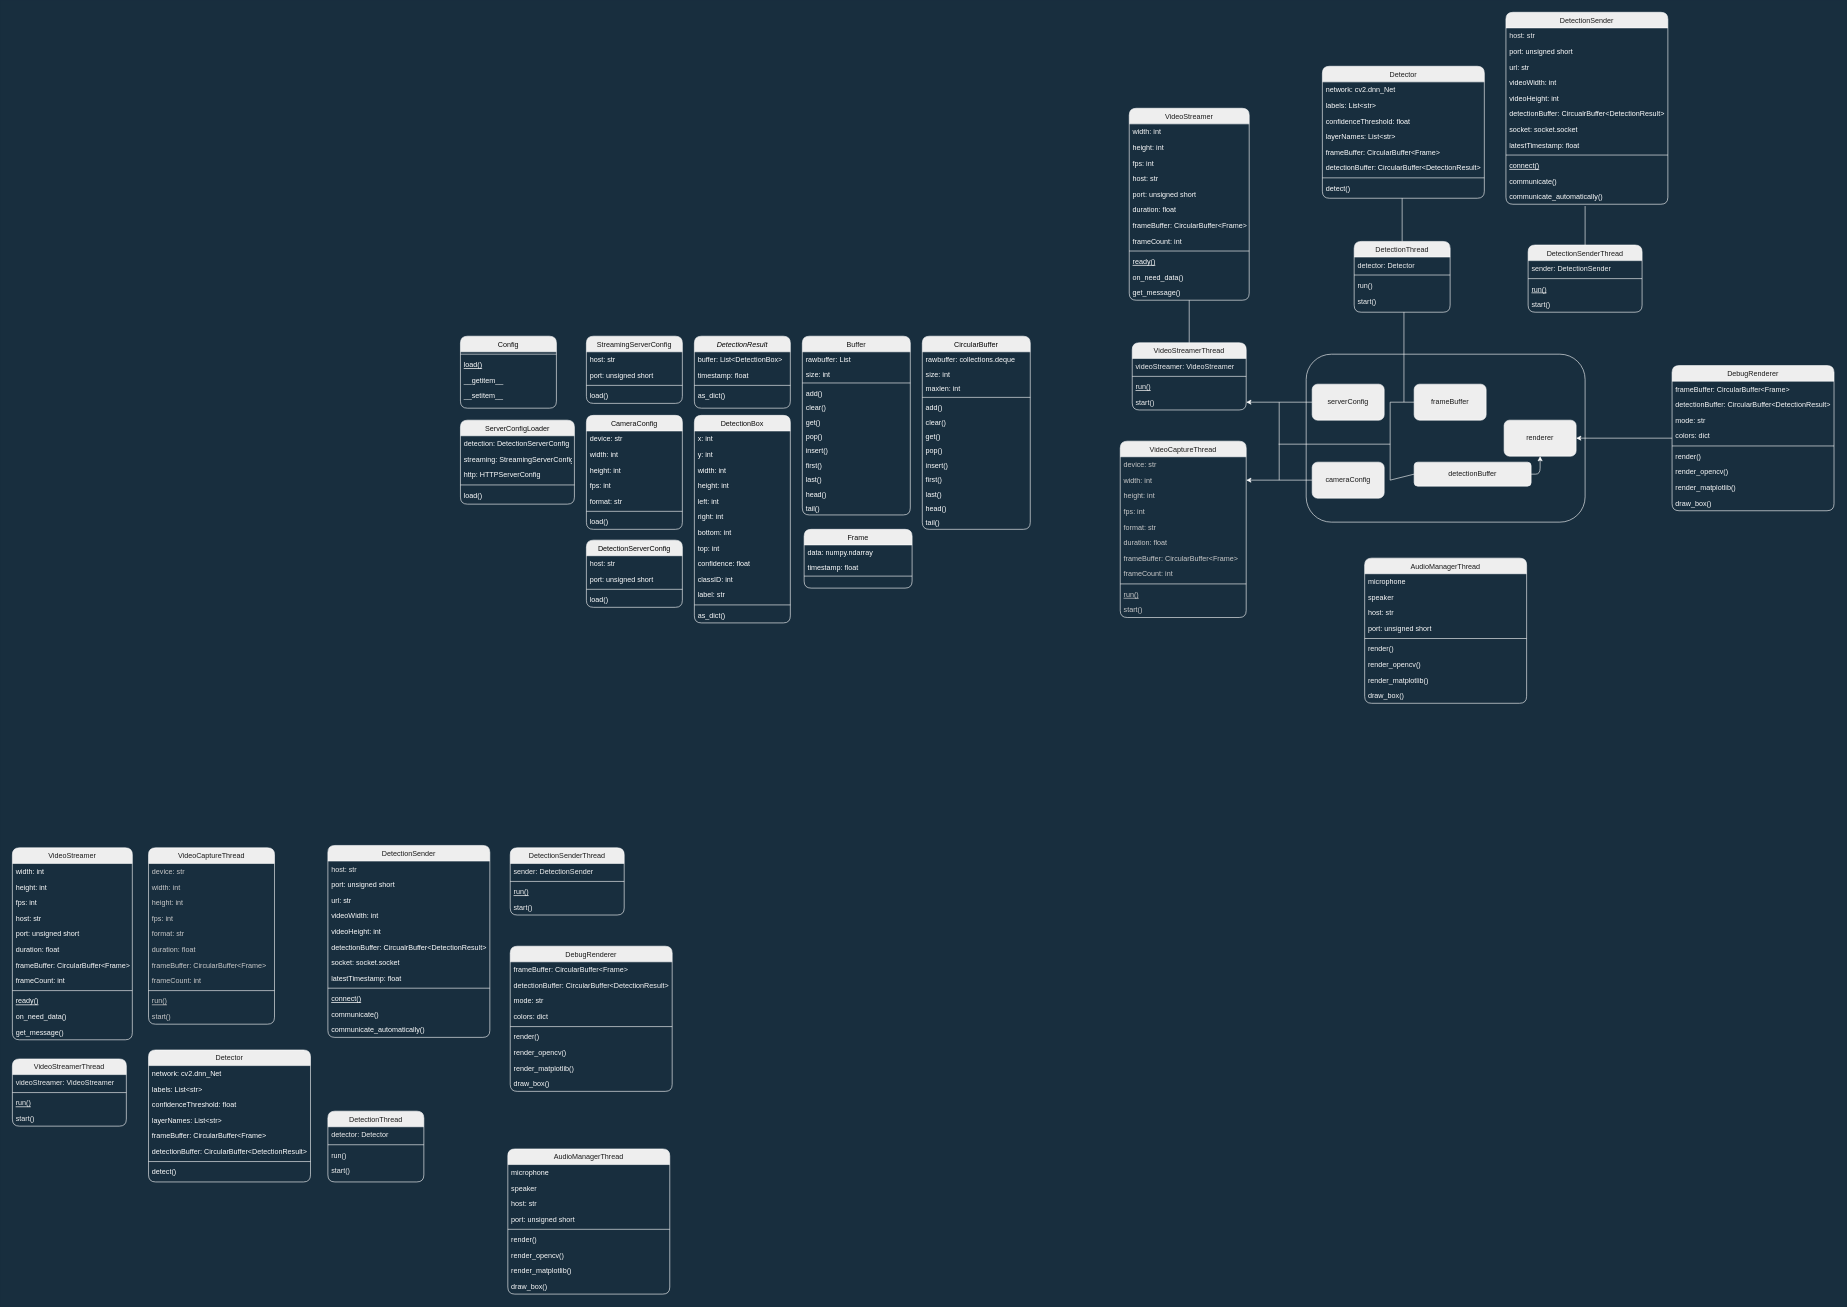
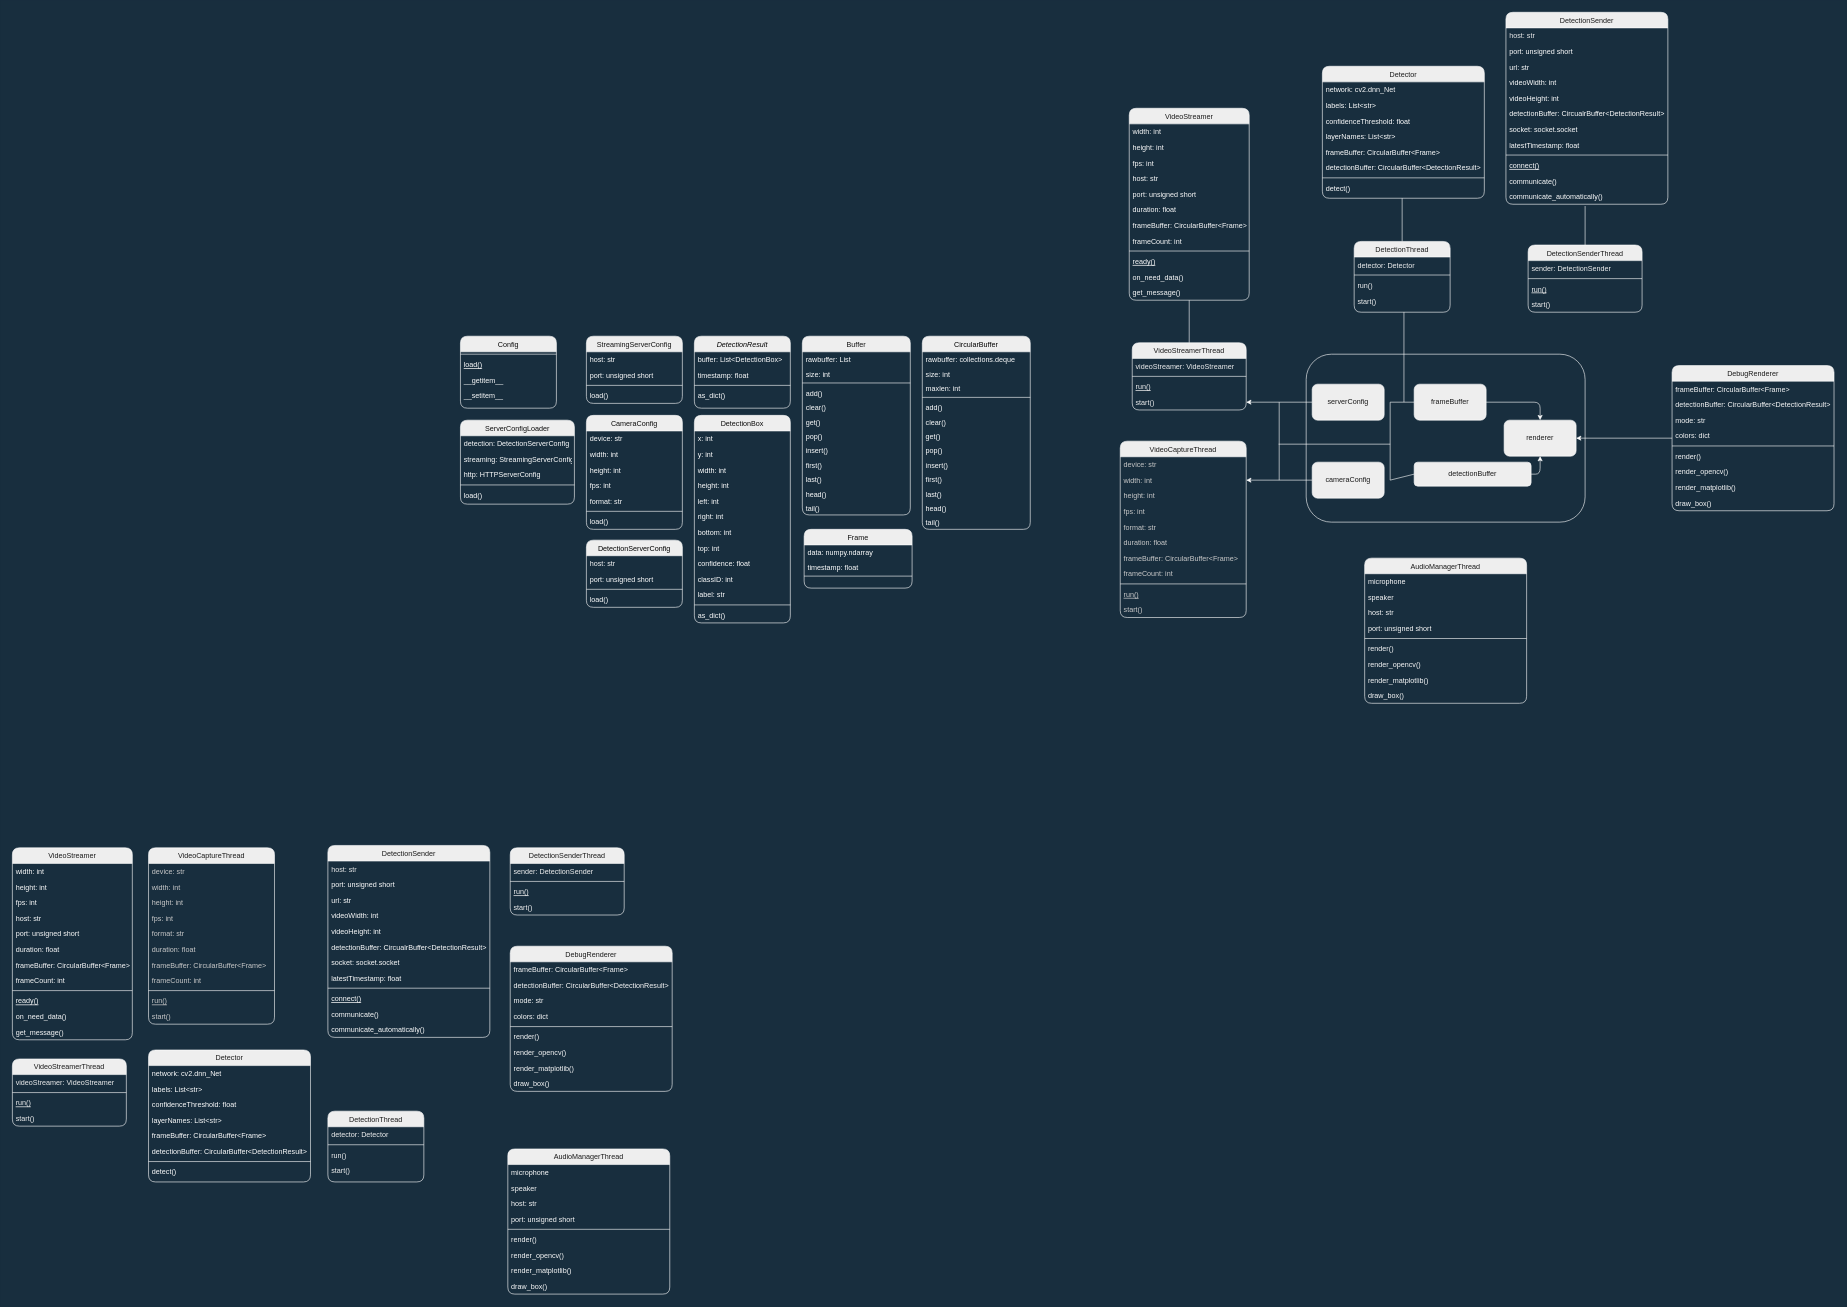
edge "frameBuffer" -> "renderer": added
